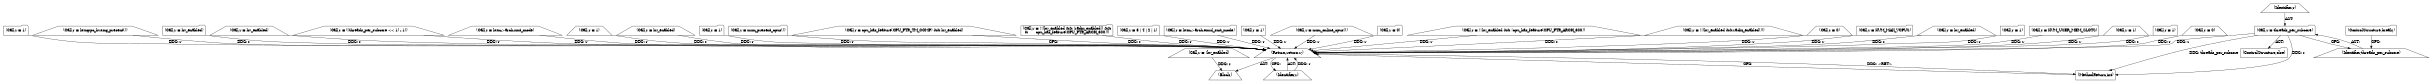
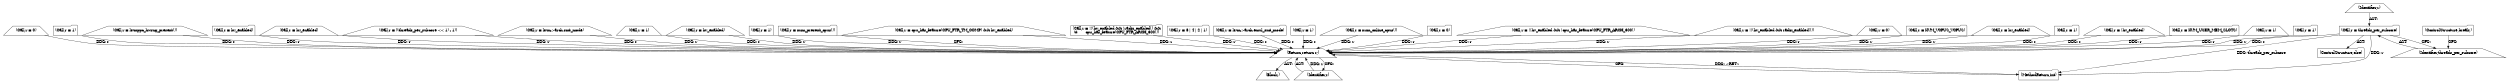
node "(Call,r = KVM_MAX_VCPUS)": label "(Call,r = KVM_MAX_VCPUS)" -> "(Call,r = KVM_VCPUS_VCPUS)"
edge "(Call,r = !hv_enabled)" -> "(Block,)": now "(Call,r = !hv_enabled)" -> "(Return,return r;)"
